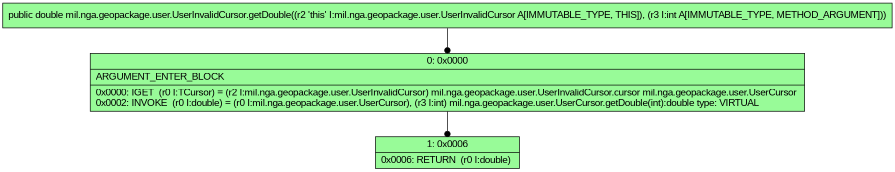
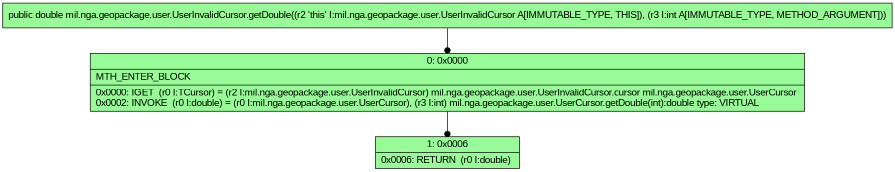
node "0: 0x0000": text "ARGUMENT_ENTER_BLOCK" -> "MTH_ENTER_BLOCK"
